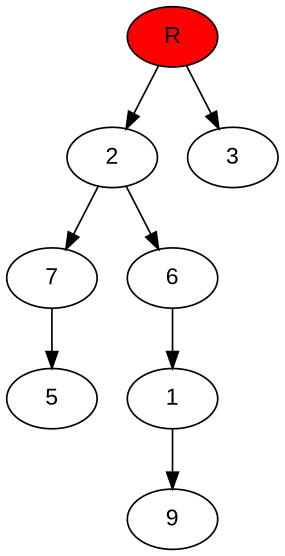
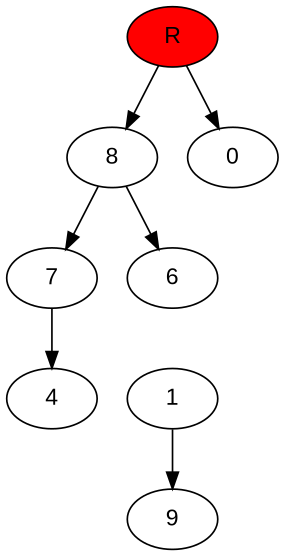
node "2": label "2" -> "8"
node "3": label "3" -> "0"
edge "6" -> "1": removed
node "5": label "5" -> "4"
